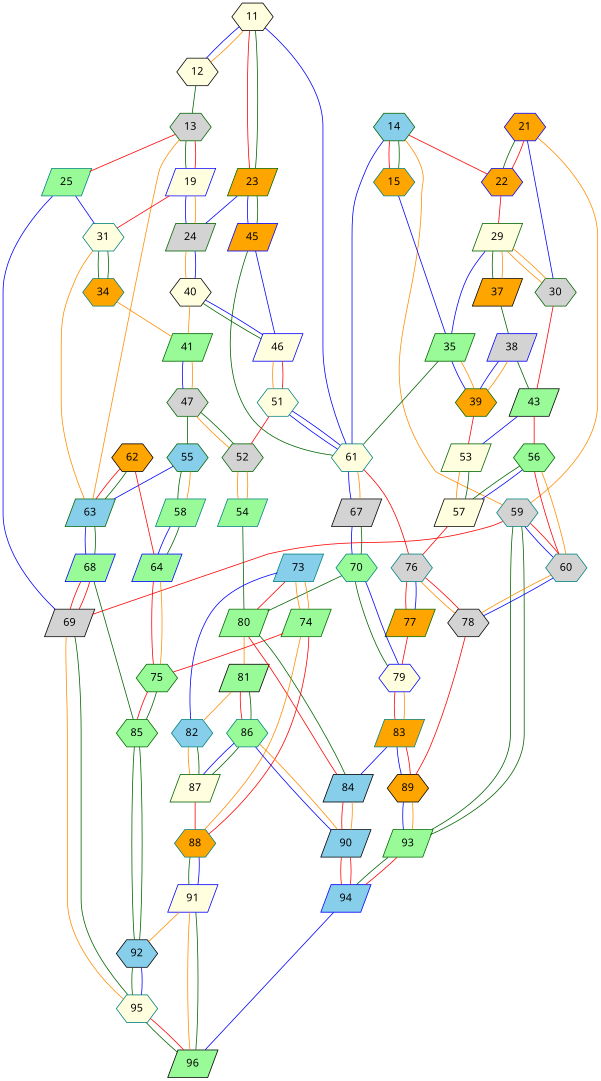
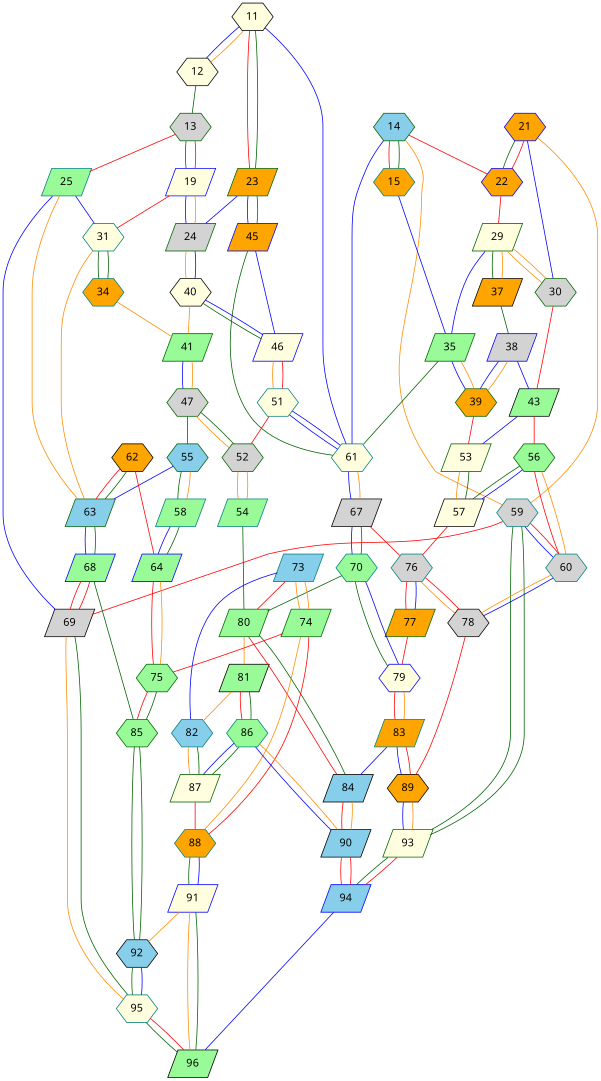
edge "13" -- "63": now "25" -- "63"
edge "38" -- "43": color darkgreen -> blue
edge "61" -- "76": now "67" -- "76"
node "93": fillcolor palegreen -> lightyellow
